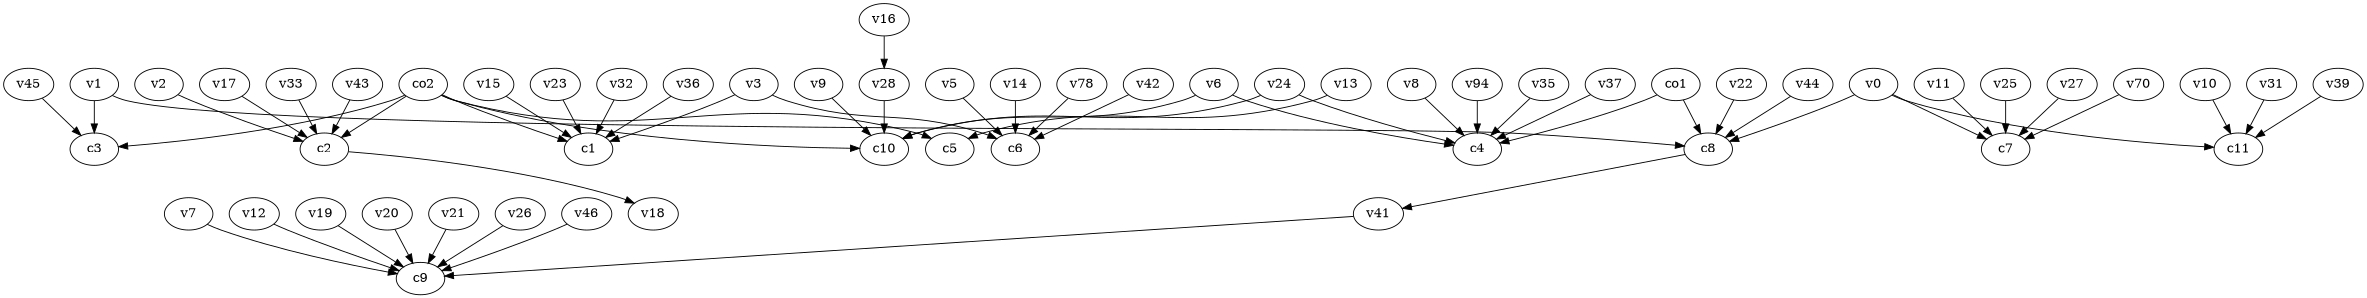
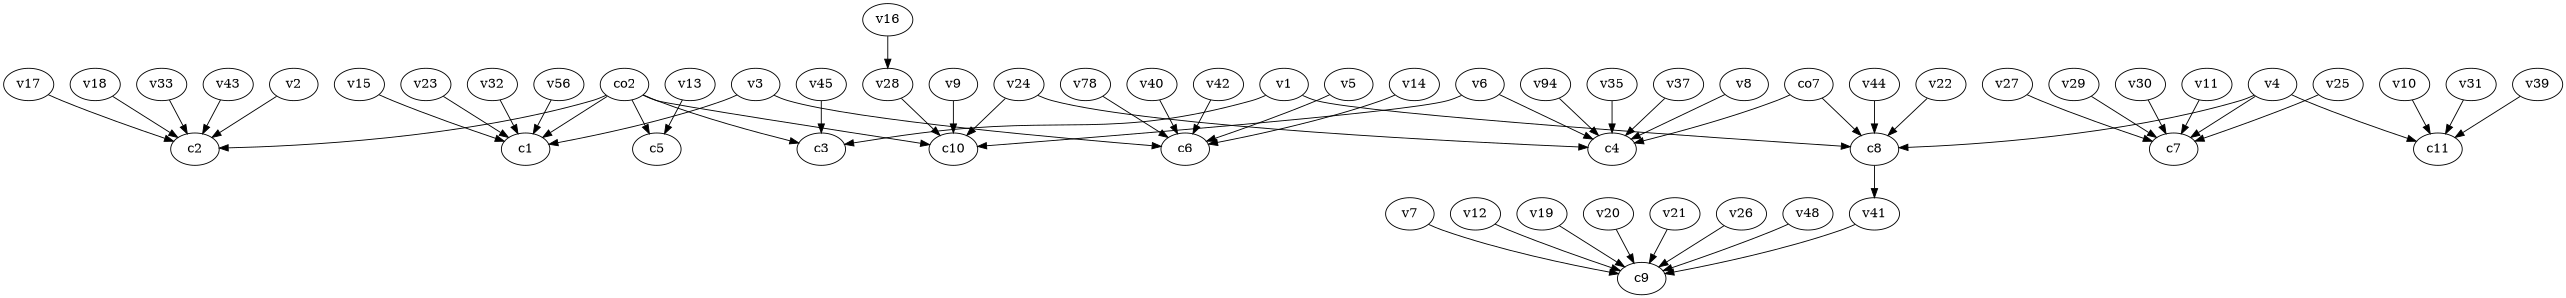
node "v36": label "v36" -> "v56"
node "v40": added
node "co1": label "co1" -> "co7"
node "v0": label "v0" -> "v4"
node "v29": added
node "v70": label "v70" -> "v30"
edge "c2" -> "v18": reversed
node "v46": label "v46" -> "v48"
